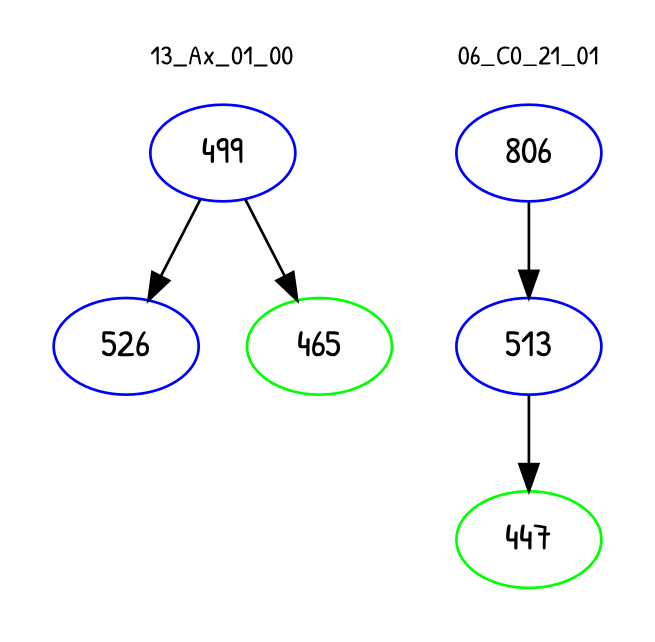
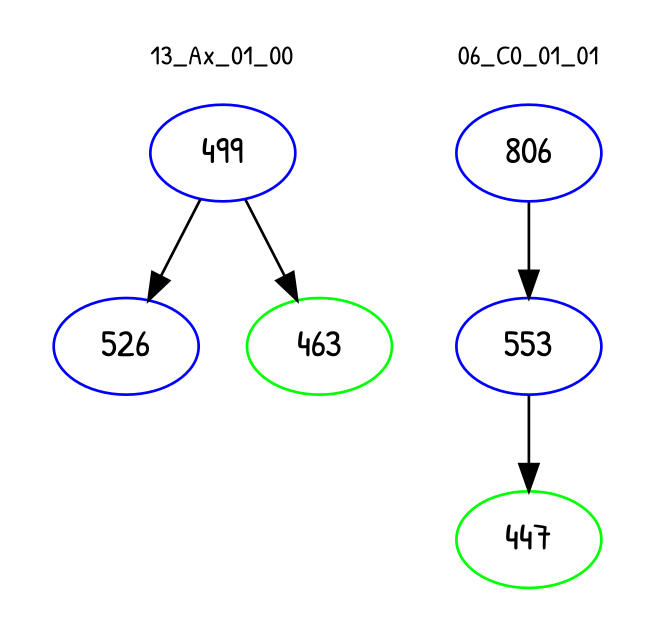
cluster "06_C0_21_01": label "06_C0_21_01" -> "06_C0_01_01"
node "465": label "465" -> "463"
node "513": label "513" -> "553"
